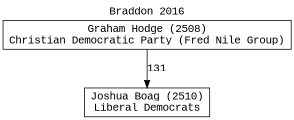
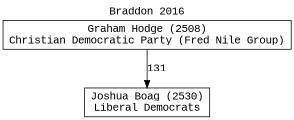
node "Joshua Boag (2510) Liberal Democrats": label "Joshua Boag (2510) Liberal Democrats" -> "Joshua Boag (2530) Liberal Democrats"
